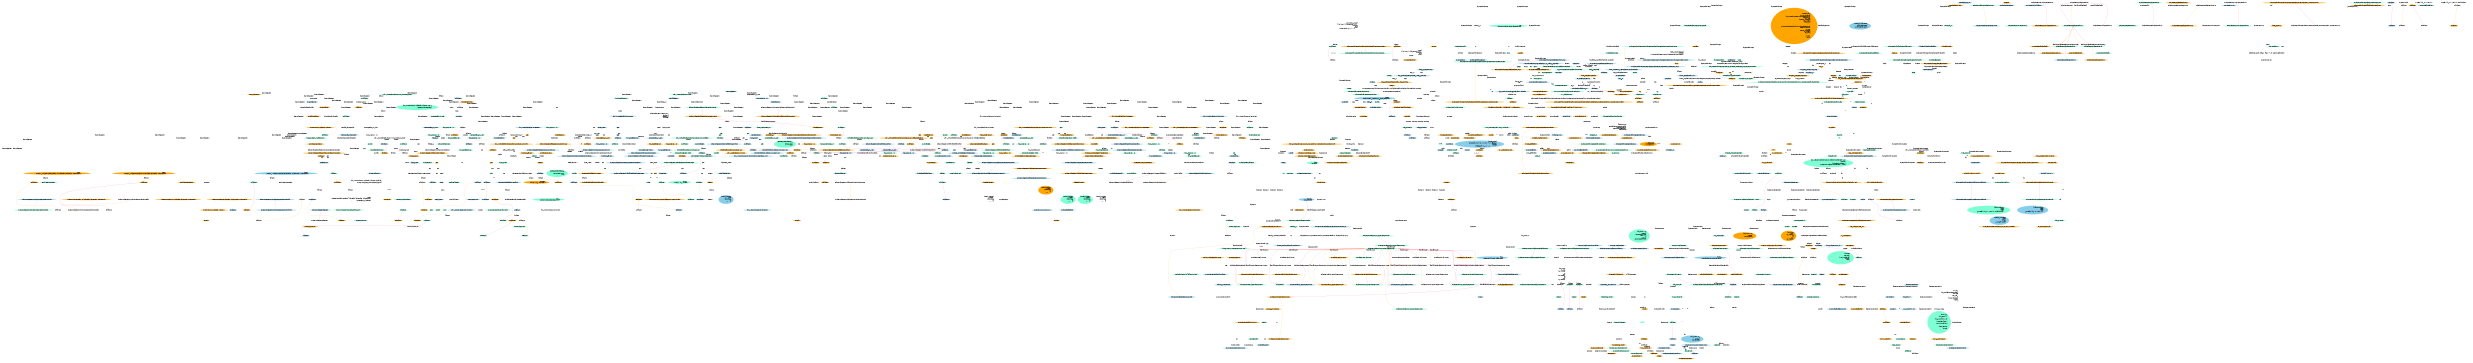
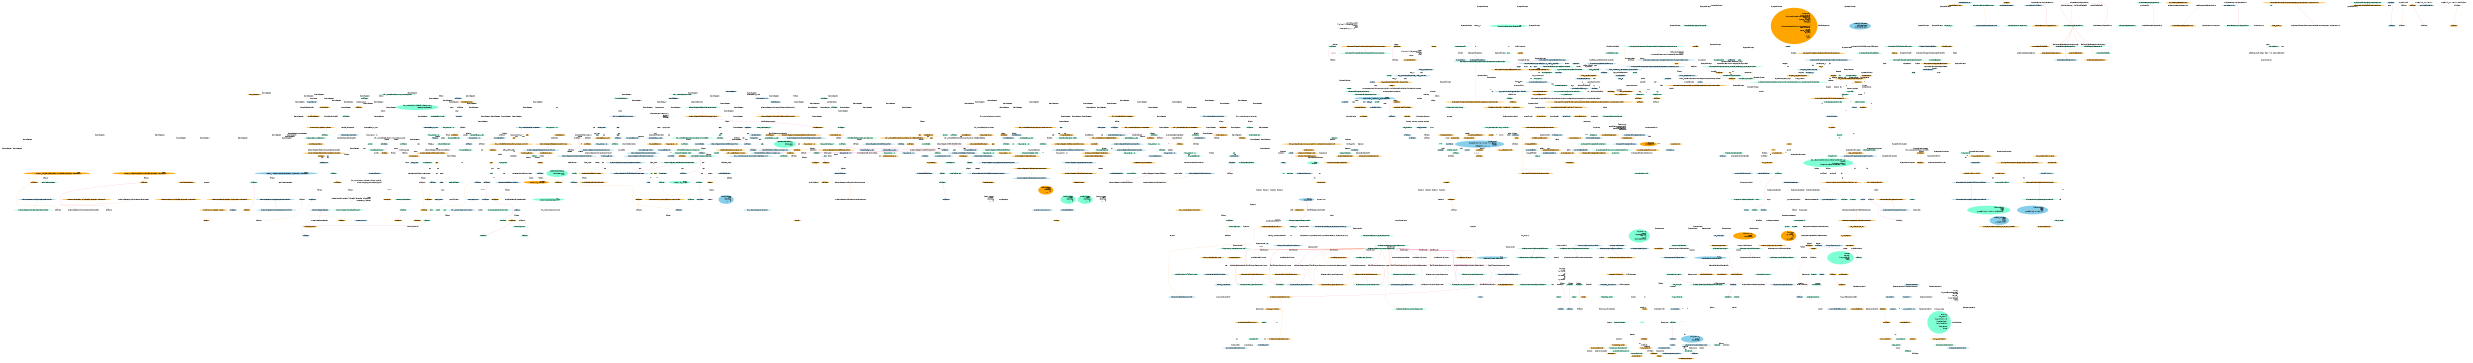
node "Entry System.Collections.Generic.List<T>.ToArray()": fillcolor white -> aquamarine
